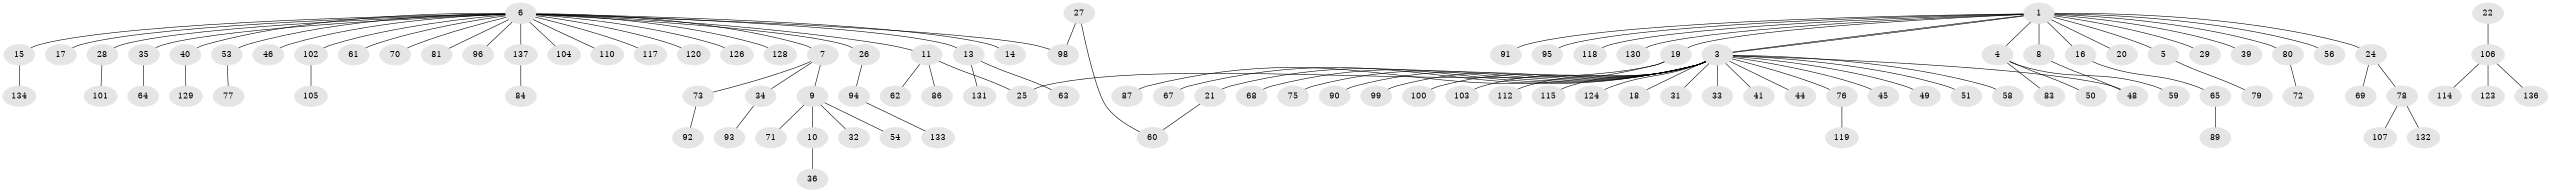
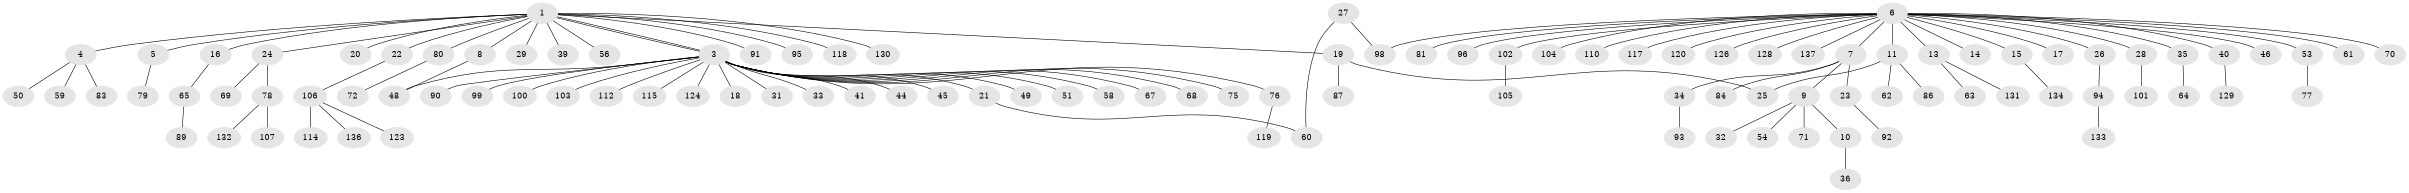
edge "1" -- "22": added
edge "137" -- "84": now "7" -- "84"
node "73": label "73" -> "23"
